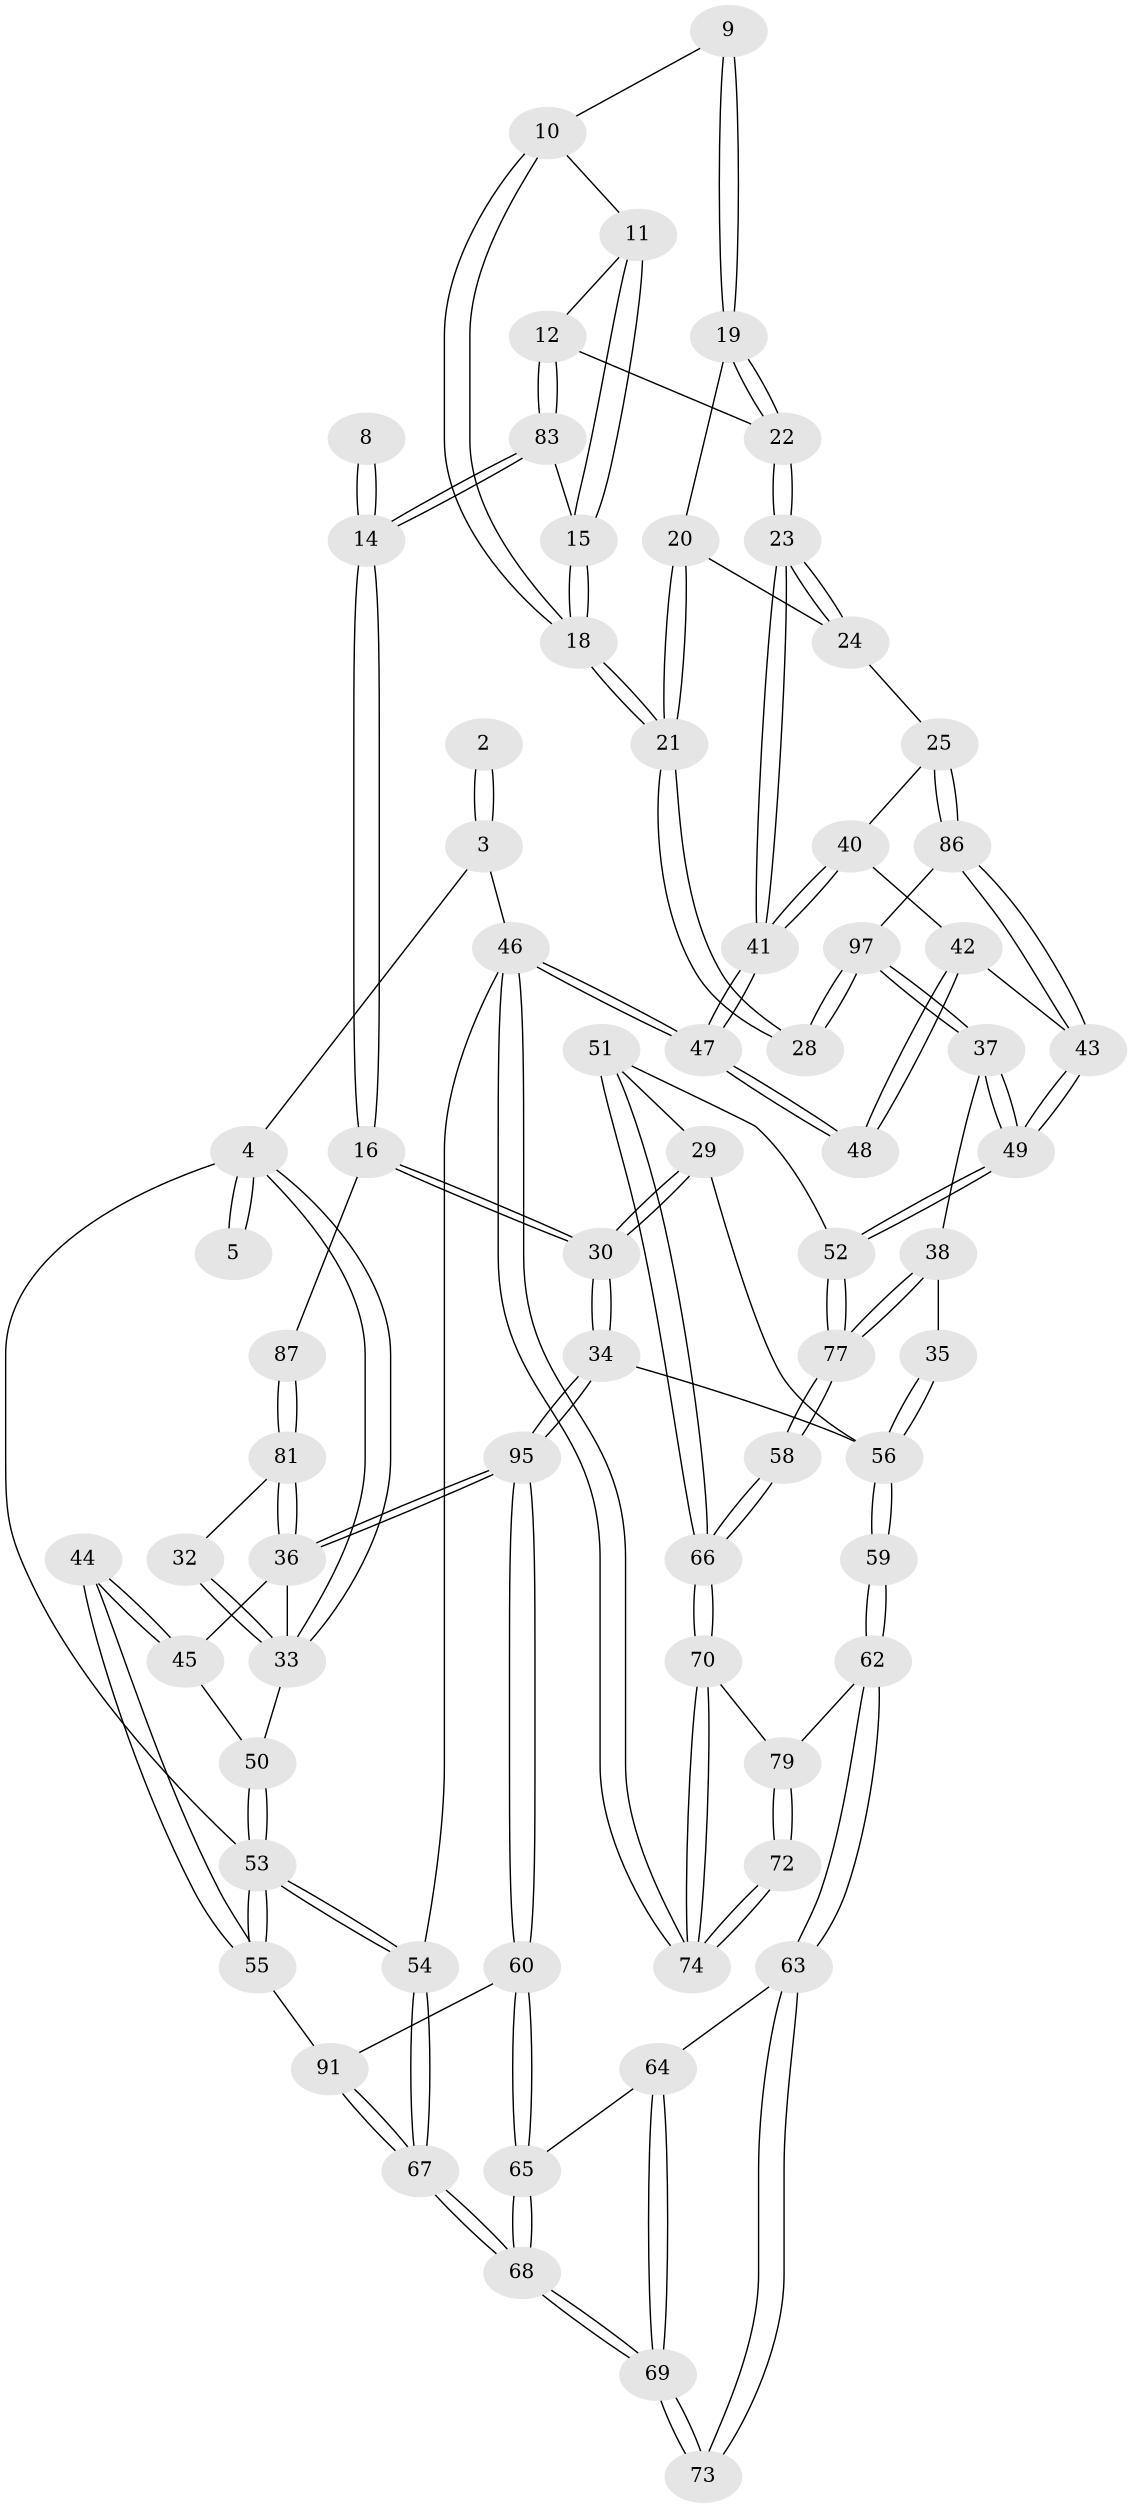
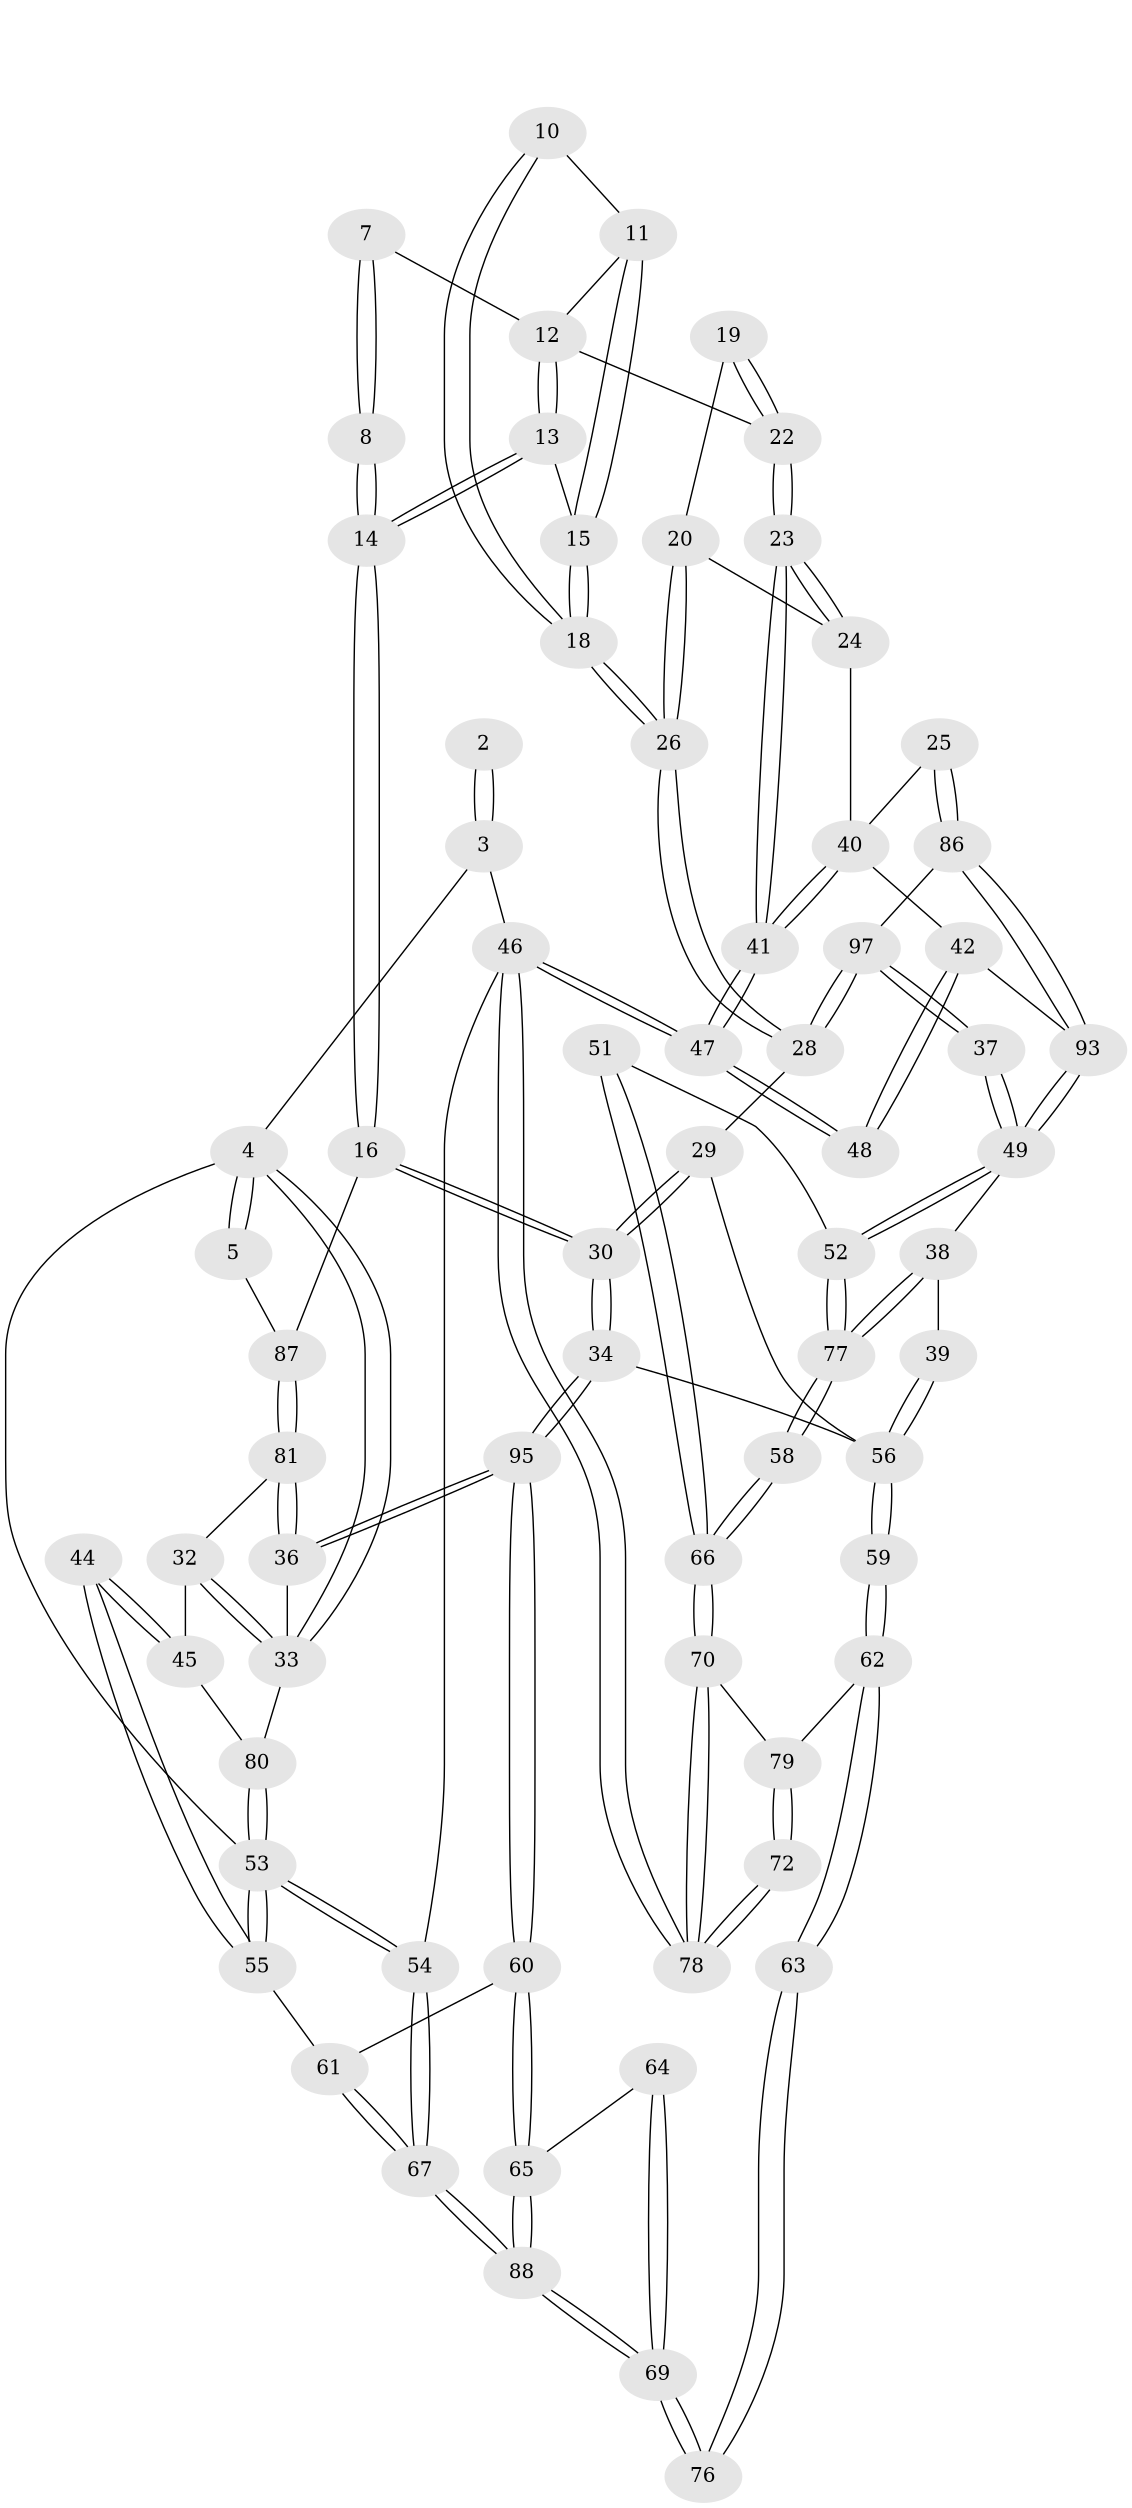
node "9": removed
node "7": added
node "83": label "83" -> "13"
edge "24" -- "25": now "24" -- "40"
node "21": label "21" -> "26"
node "43": label "43" -> "93"
edge "51" -- "29": now "28" -- "29"
edge "37" -- "38": now "49" -- "38"
edge "5" -- "87": added
node "35": label "35" -> "39"
edge "36" -- "45": now "32" -- "45"
node "50": label "50" -> "80"
node "74": label "74" -> "78"
edge "63" -- "64": removed
node "91": label "91" -> "61"
node "68": label "68" -> "88"
node "73": label "73" -> "76"
